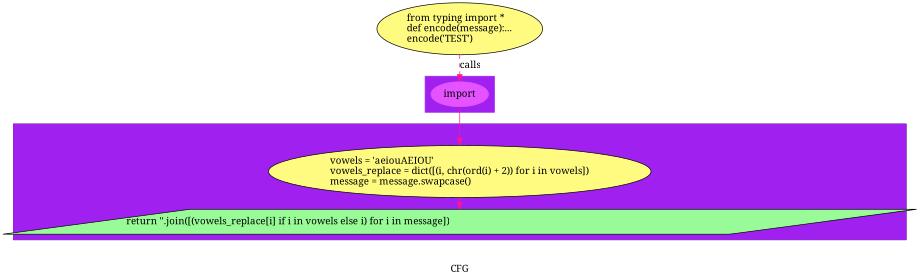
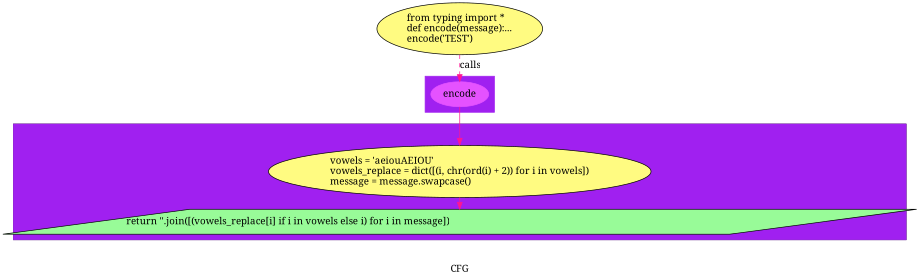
node "import": label "import" -> "encode"
